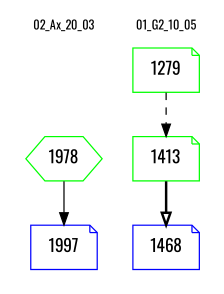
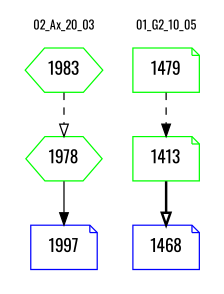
node "1983": added
node "1279": label "1279" -> "1479"
